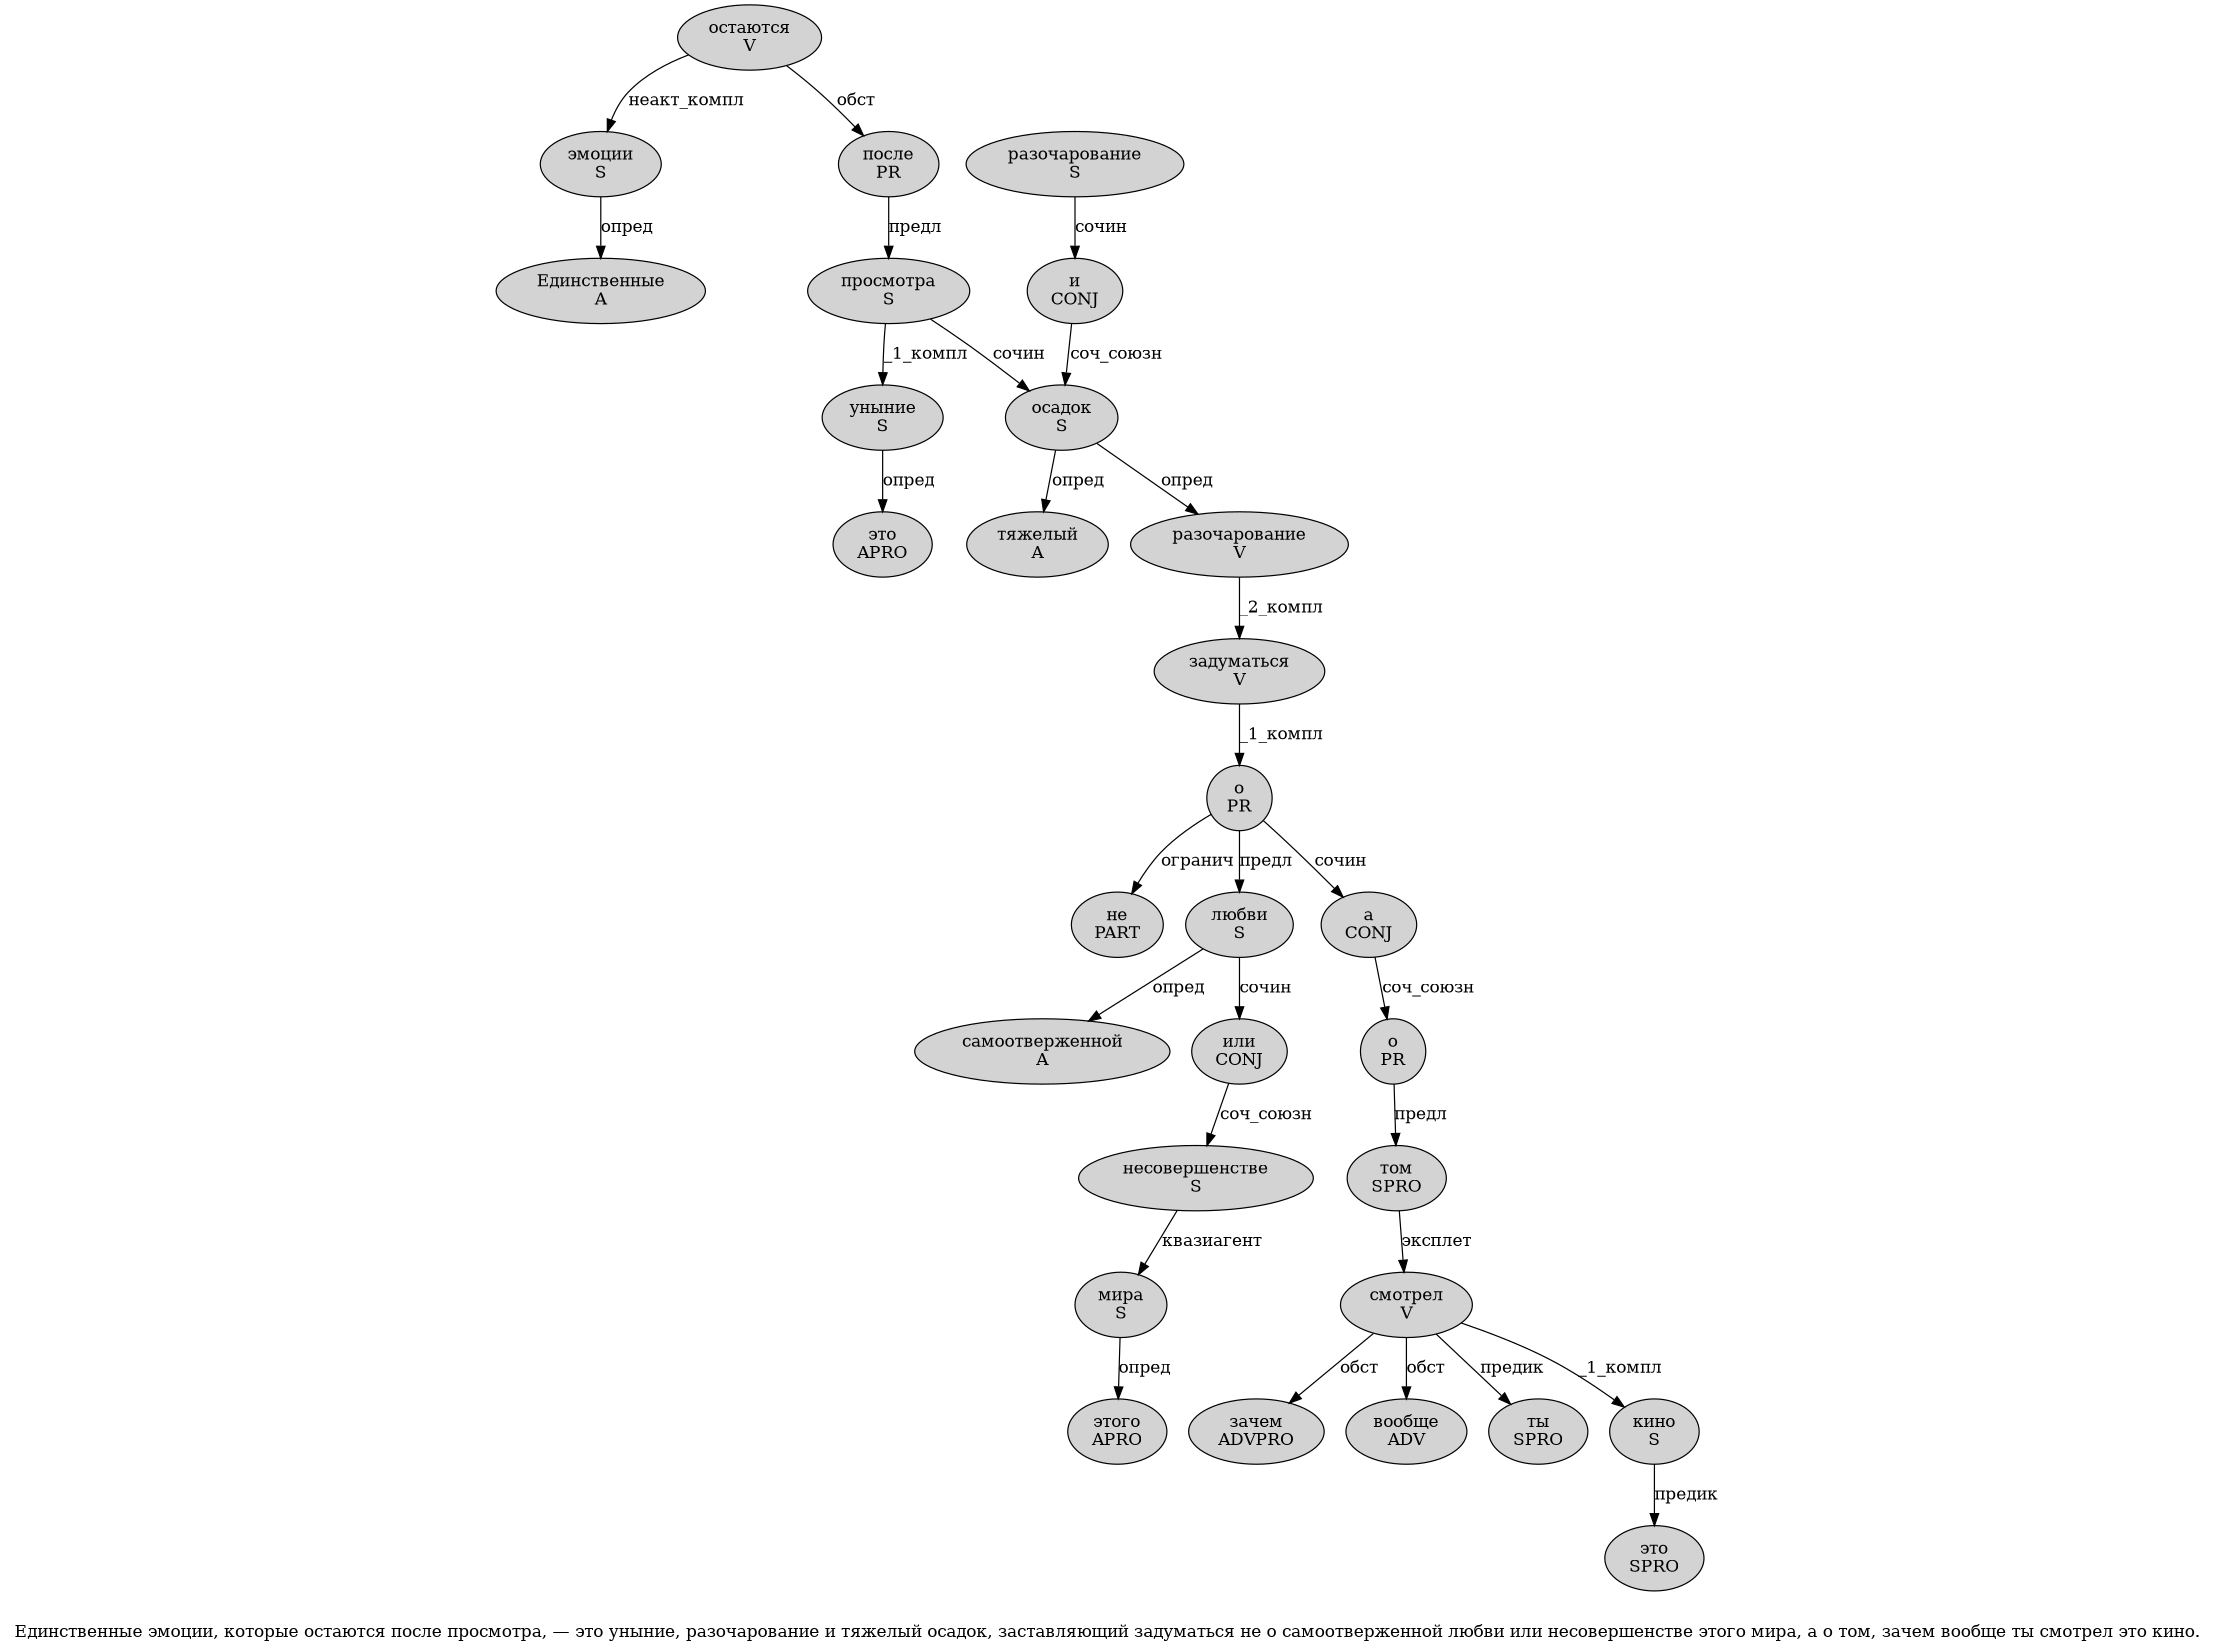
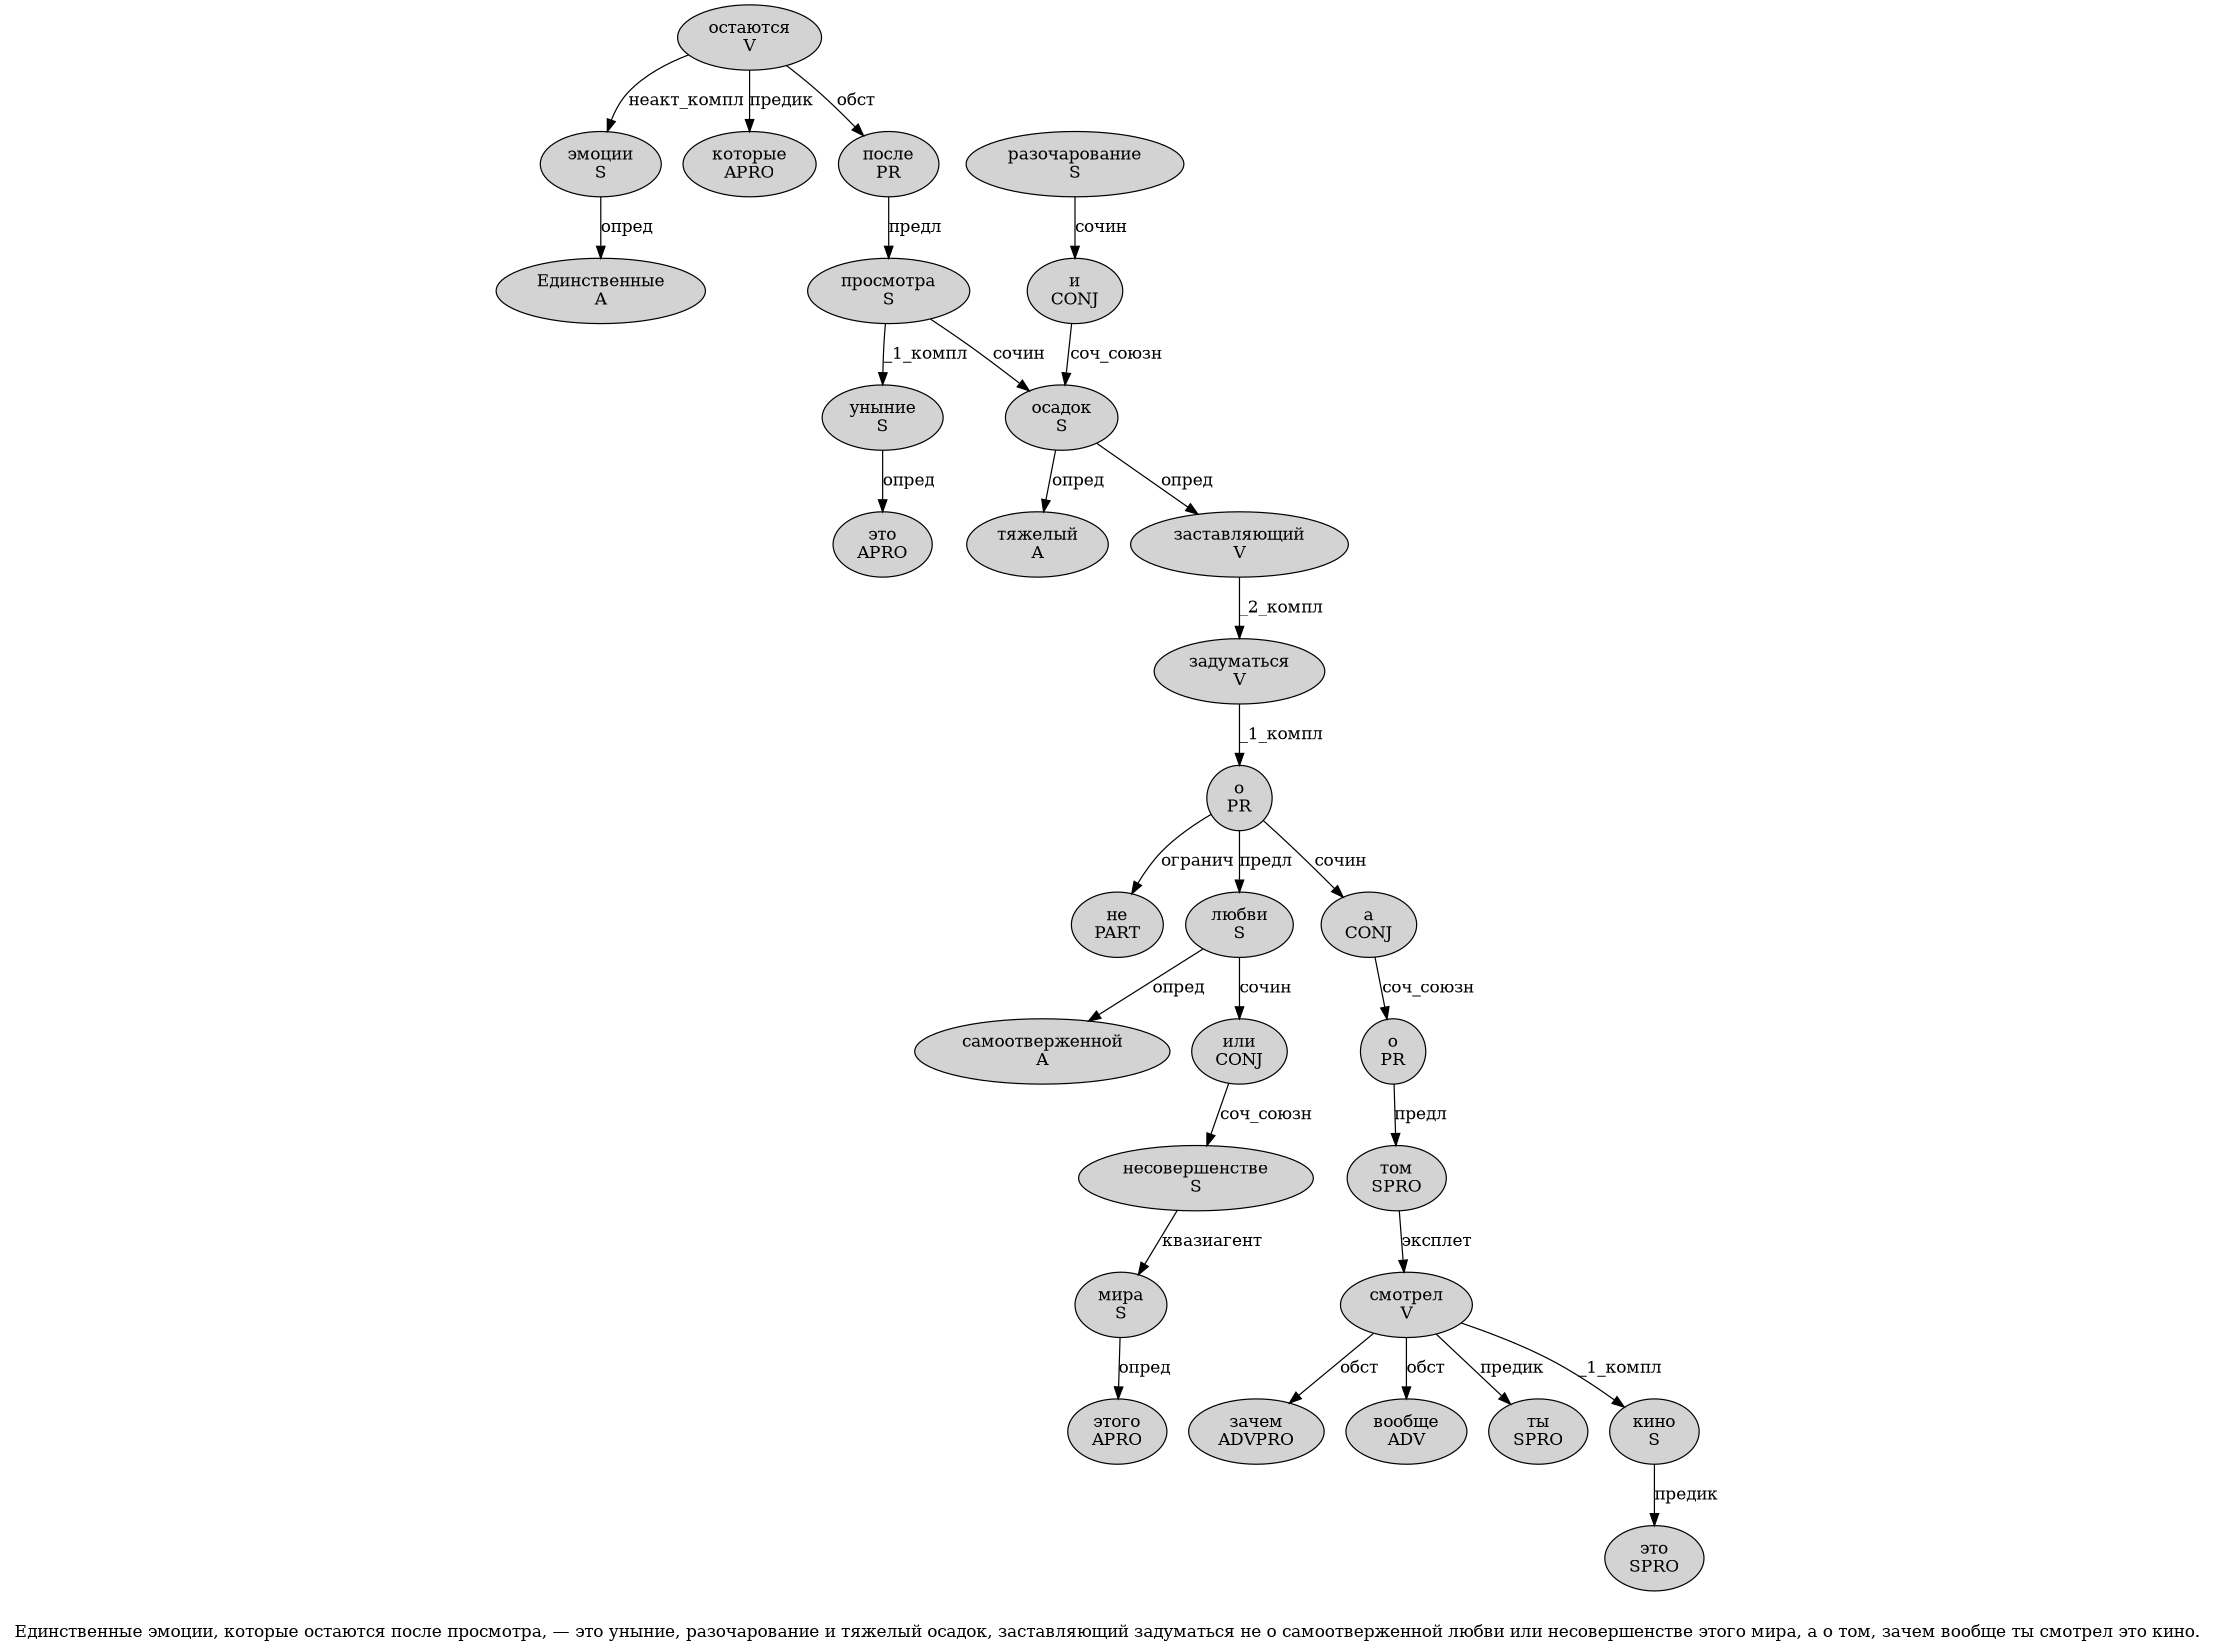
node "которые APRO": added
node "разочарование V": label "разочарование V" -> "заставляющий V"
